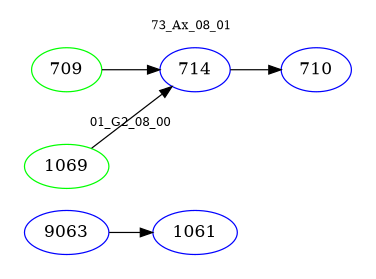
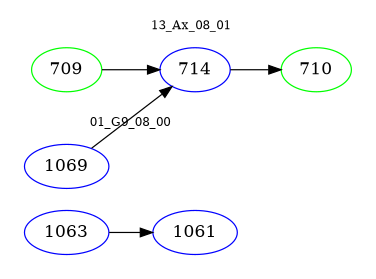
cluster "73_Ax_08_01": label "73_Ax_08_01" -> "13_Ax_08_01"
node "710": color blue -> green
cluster "01_G2_08_00": label "01_G2_08_00" -> "01_G9_08_00"
node "1069": color green -> blue
node "9063": label "9063" -> "1063"
